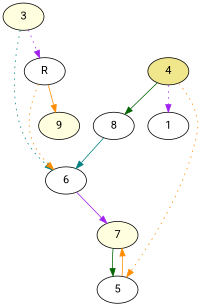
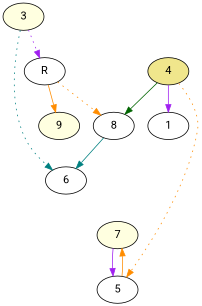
edge "4" -> "1": style dotted -> solid
edge "R" -> "6": now "R" -> "8"
edge "6" -> "7": removed
edge "7" -> "5": color darkgreen -> purple
